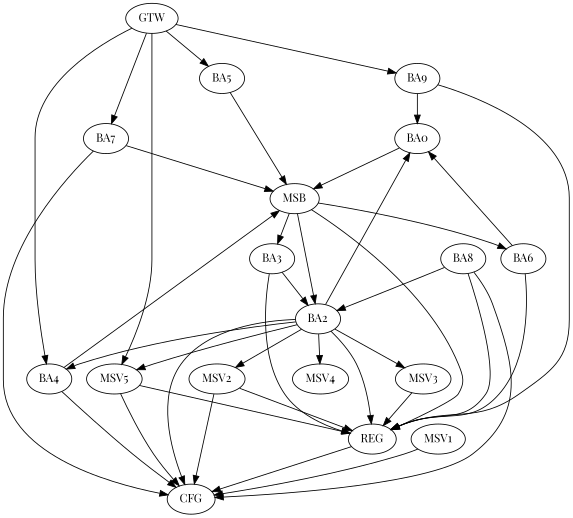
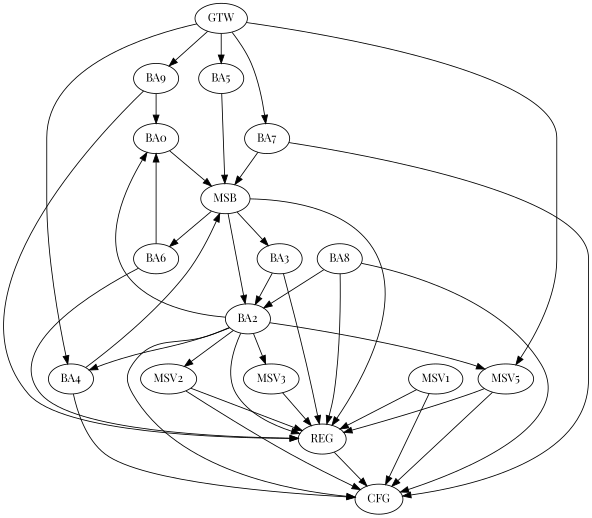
node "MSV4": removed
edge "MSV1" -> "REG": added
